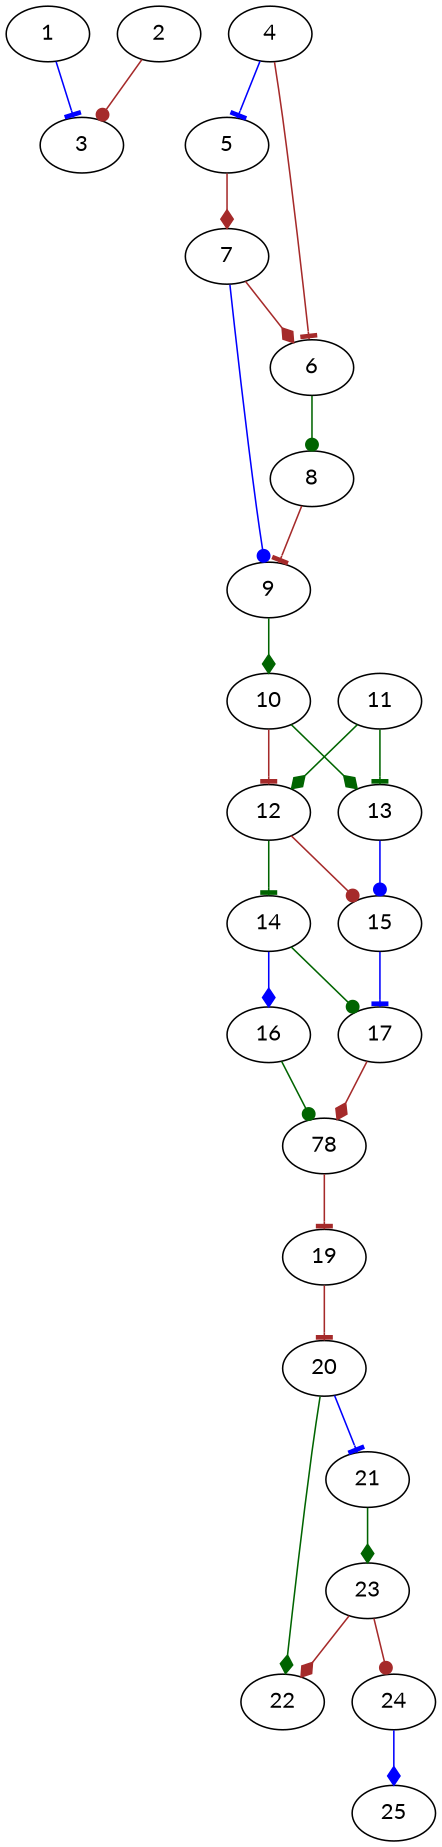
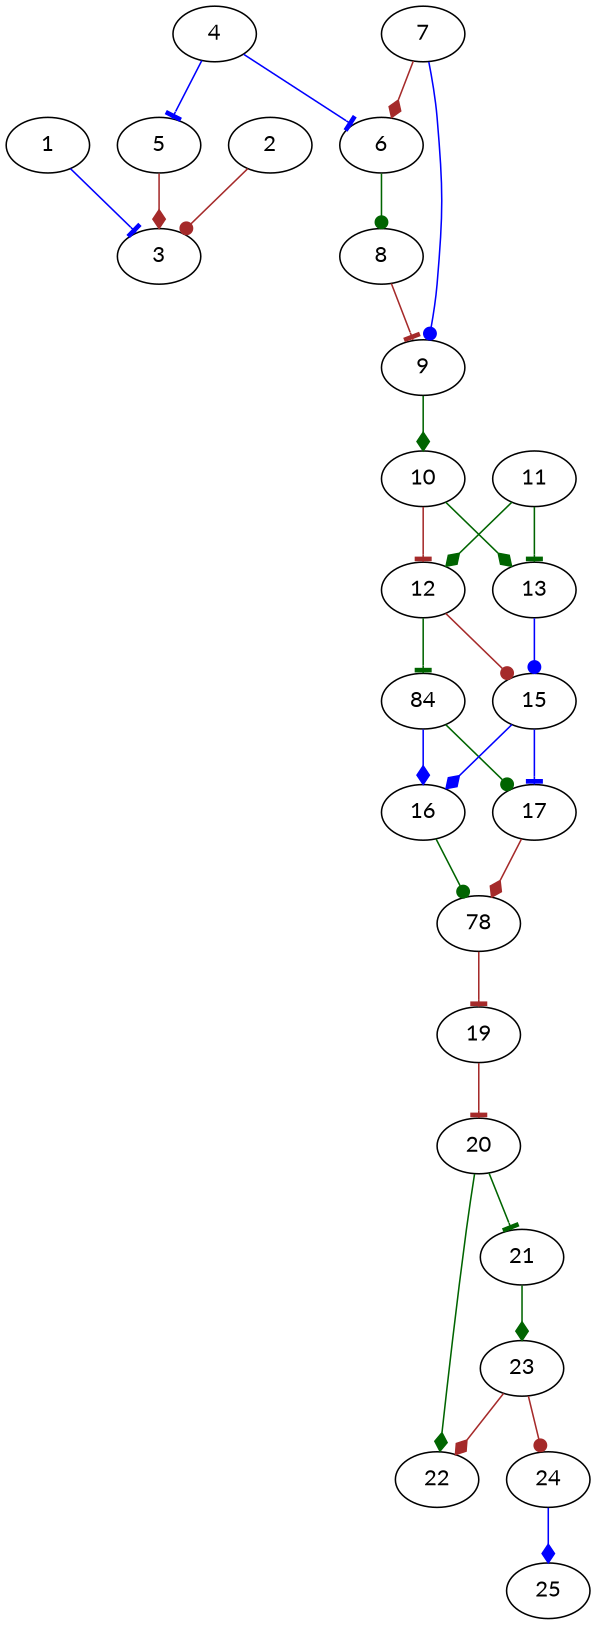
edge "5" -> "7": now "5" -> "3"
edge "4" -> "6": color brown -> blue
edge "15" -> "16": added
node "14": label "14" -> "84"
edge "20" -> "21": color blue -> darkgreen
